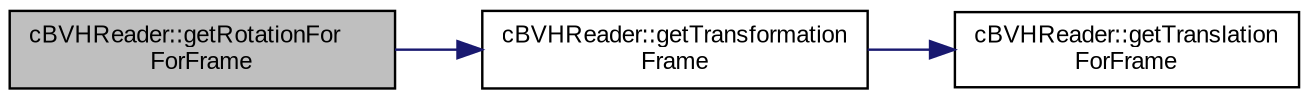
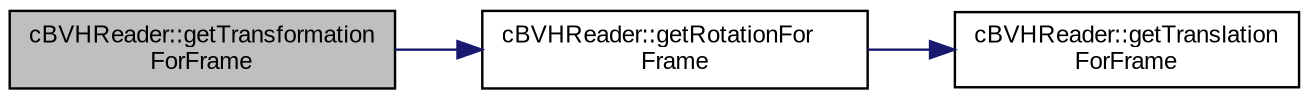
node "cBVHReader::getRotationFor ForFrame": label "cBVHReader::getRotationFor ForFrame" -> "cBVHReader::getTransformation ForFrame"
node "cBVHReader::getTransformation Frame": label "cBVHReader::getTransformation Frame" -> "cBVHReader::getRotationFor Frame"
